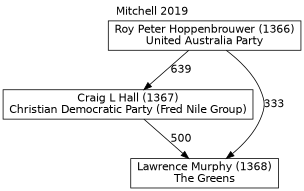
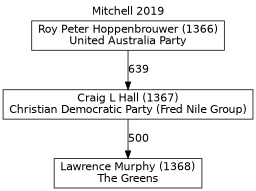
edge "Roy Peter Hoppenbrouwer (1366) United Australia Party" -> "Lawrence Murphy (1368) The Greens": removed, label "333"
